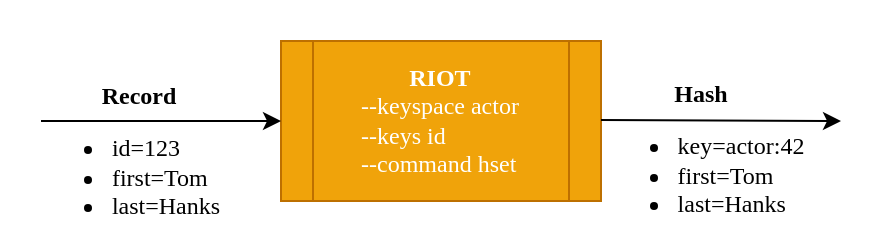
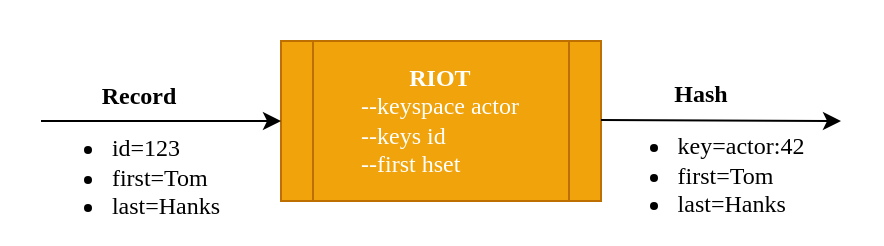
node "RIOT --keyspace actor --keys id --command hset": label "RIOT --keyspace actor --keys id --command hset" -> "RIOT --keyspace actor --keys id --first hset"
